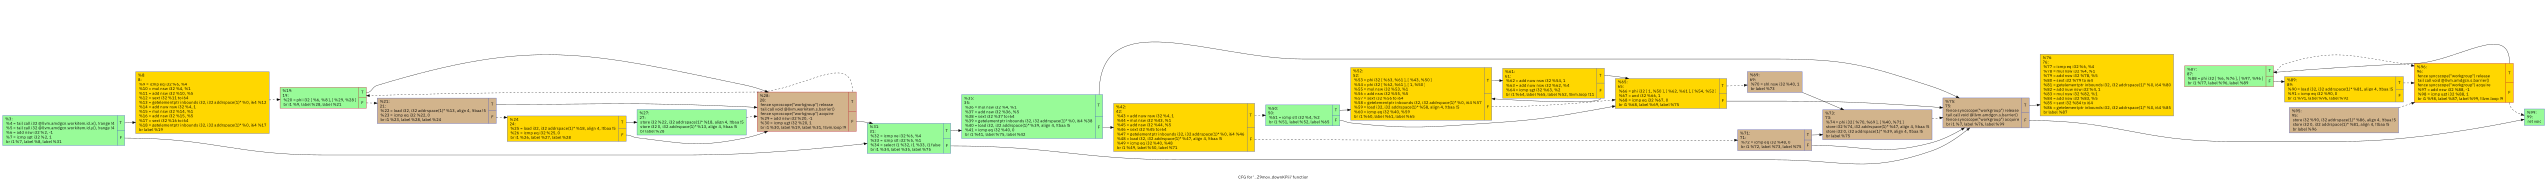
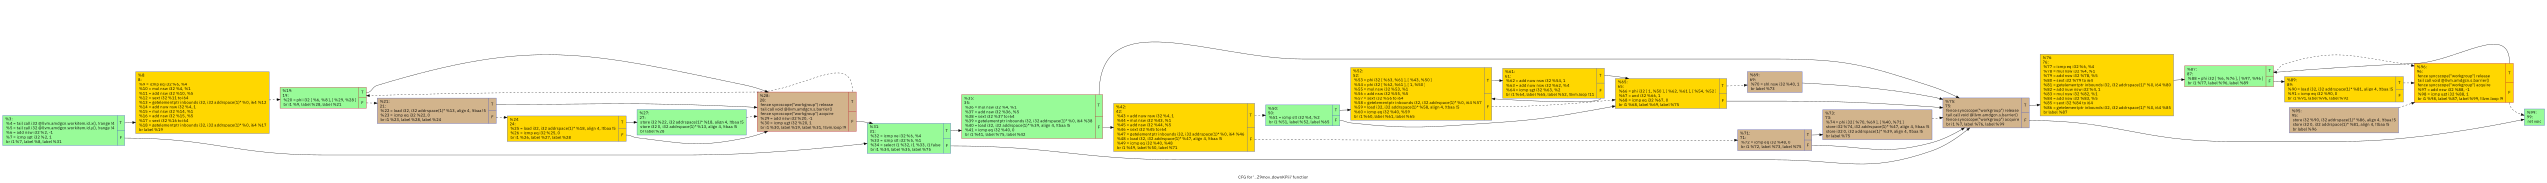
edge "%76:" -> "%87:": added
edge "%69:" -> "%73:": now "%69:" -> "%75:"
node "%28:": text "tail call void @llvm.workitem.s.barrier()" -> "tail call void @llvm.amdgcn.s.barrier()"
node "%35:": color #3d50c3ff -> #b70d28ff
